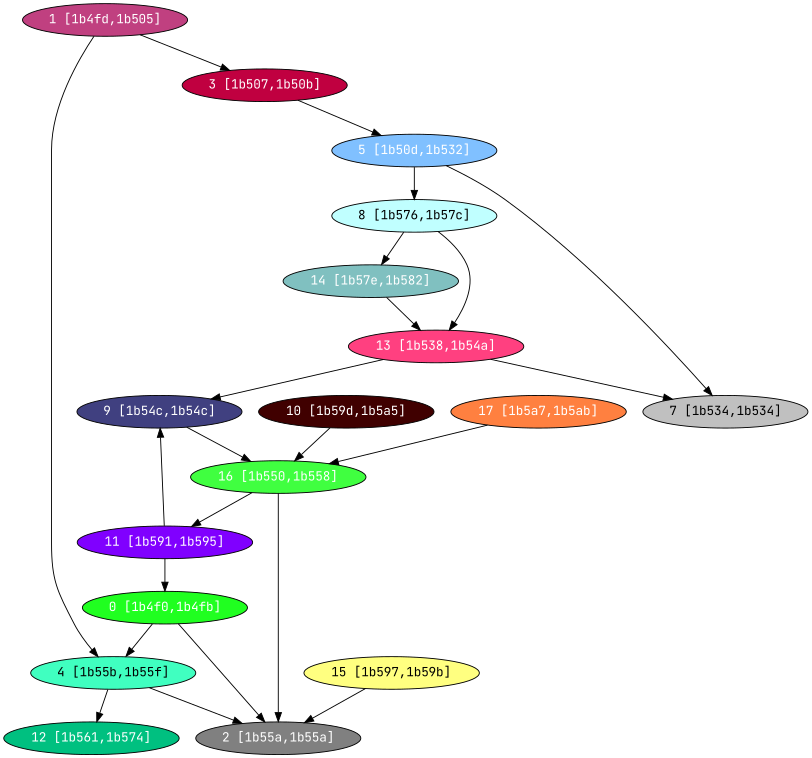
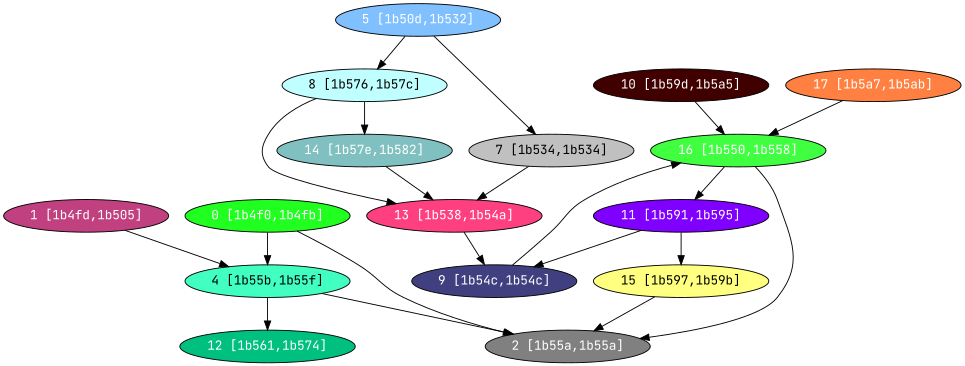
node "3 [1b507,1b50b]": removed
edge "13 [1b538,1b54a]" -> "7 [1b534,1b534]": reversed
edge "11 [1b591,1b595]" -> "0 [1b4f0,1b4fb]": now "11 [1b591,1b595]" -> "15 [1b597,1b59b]"
